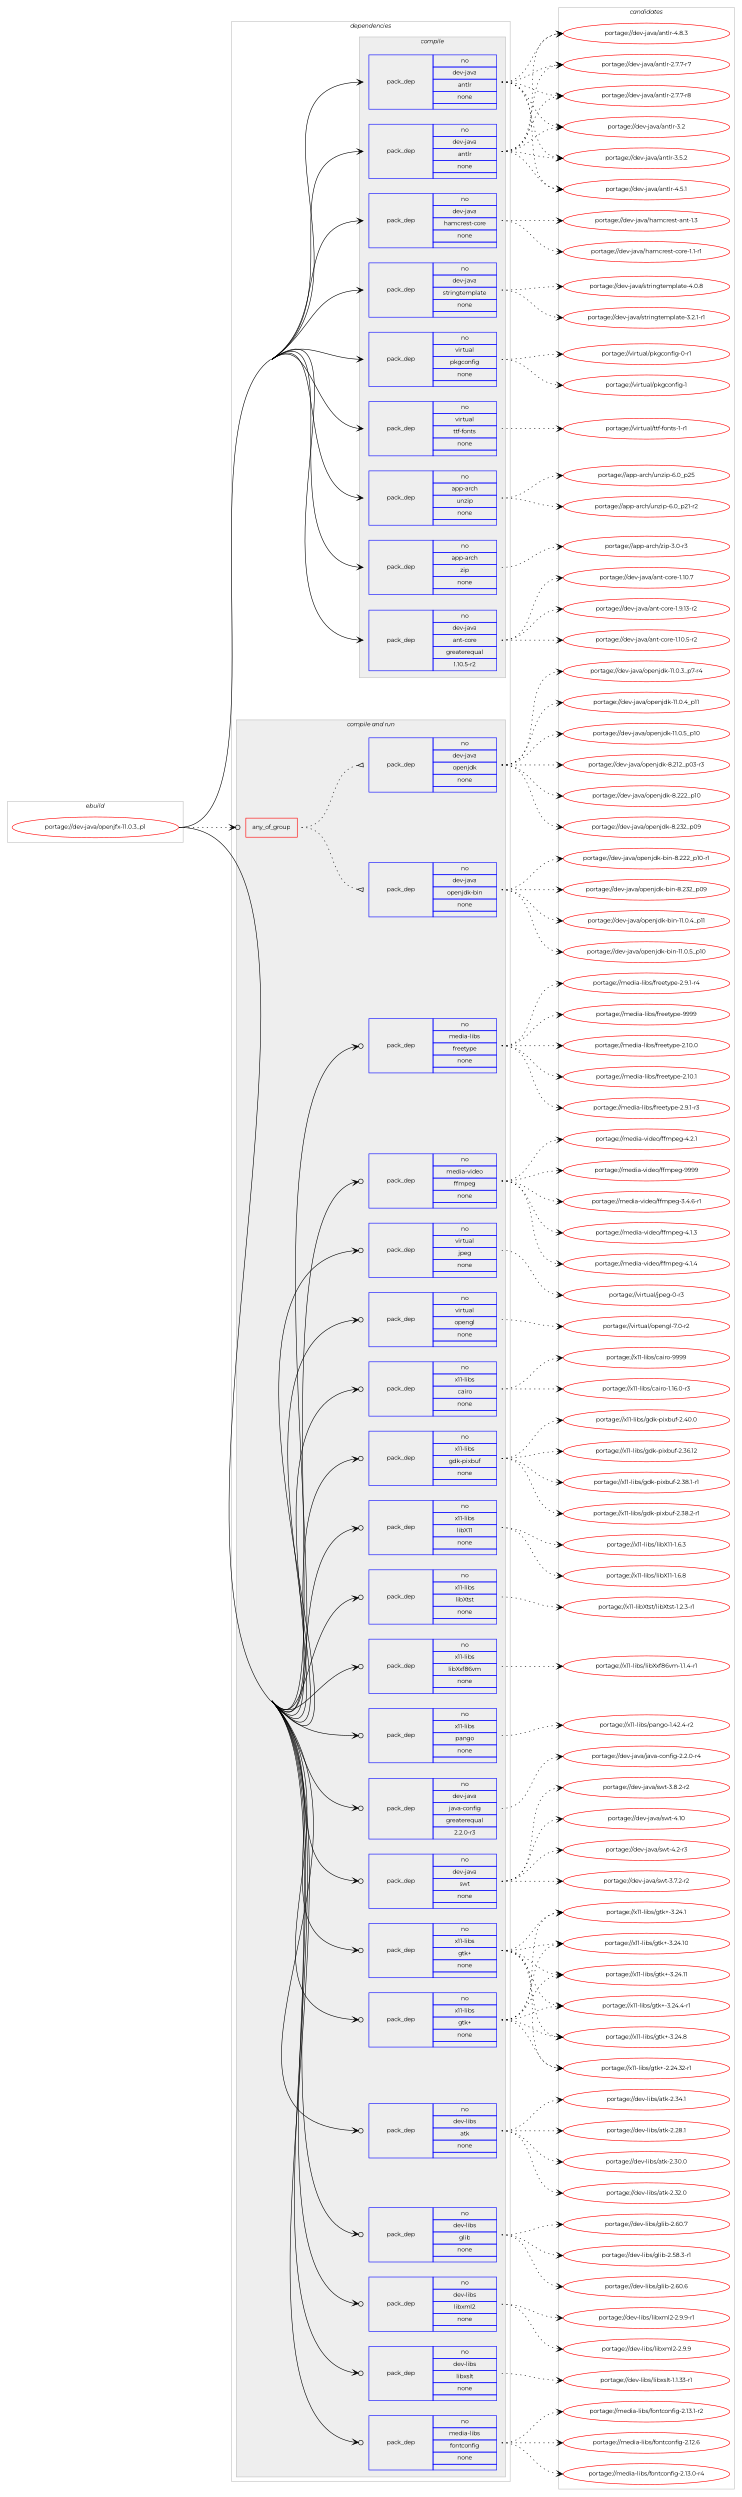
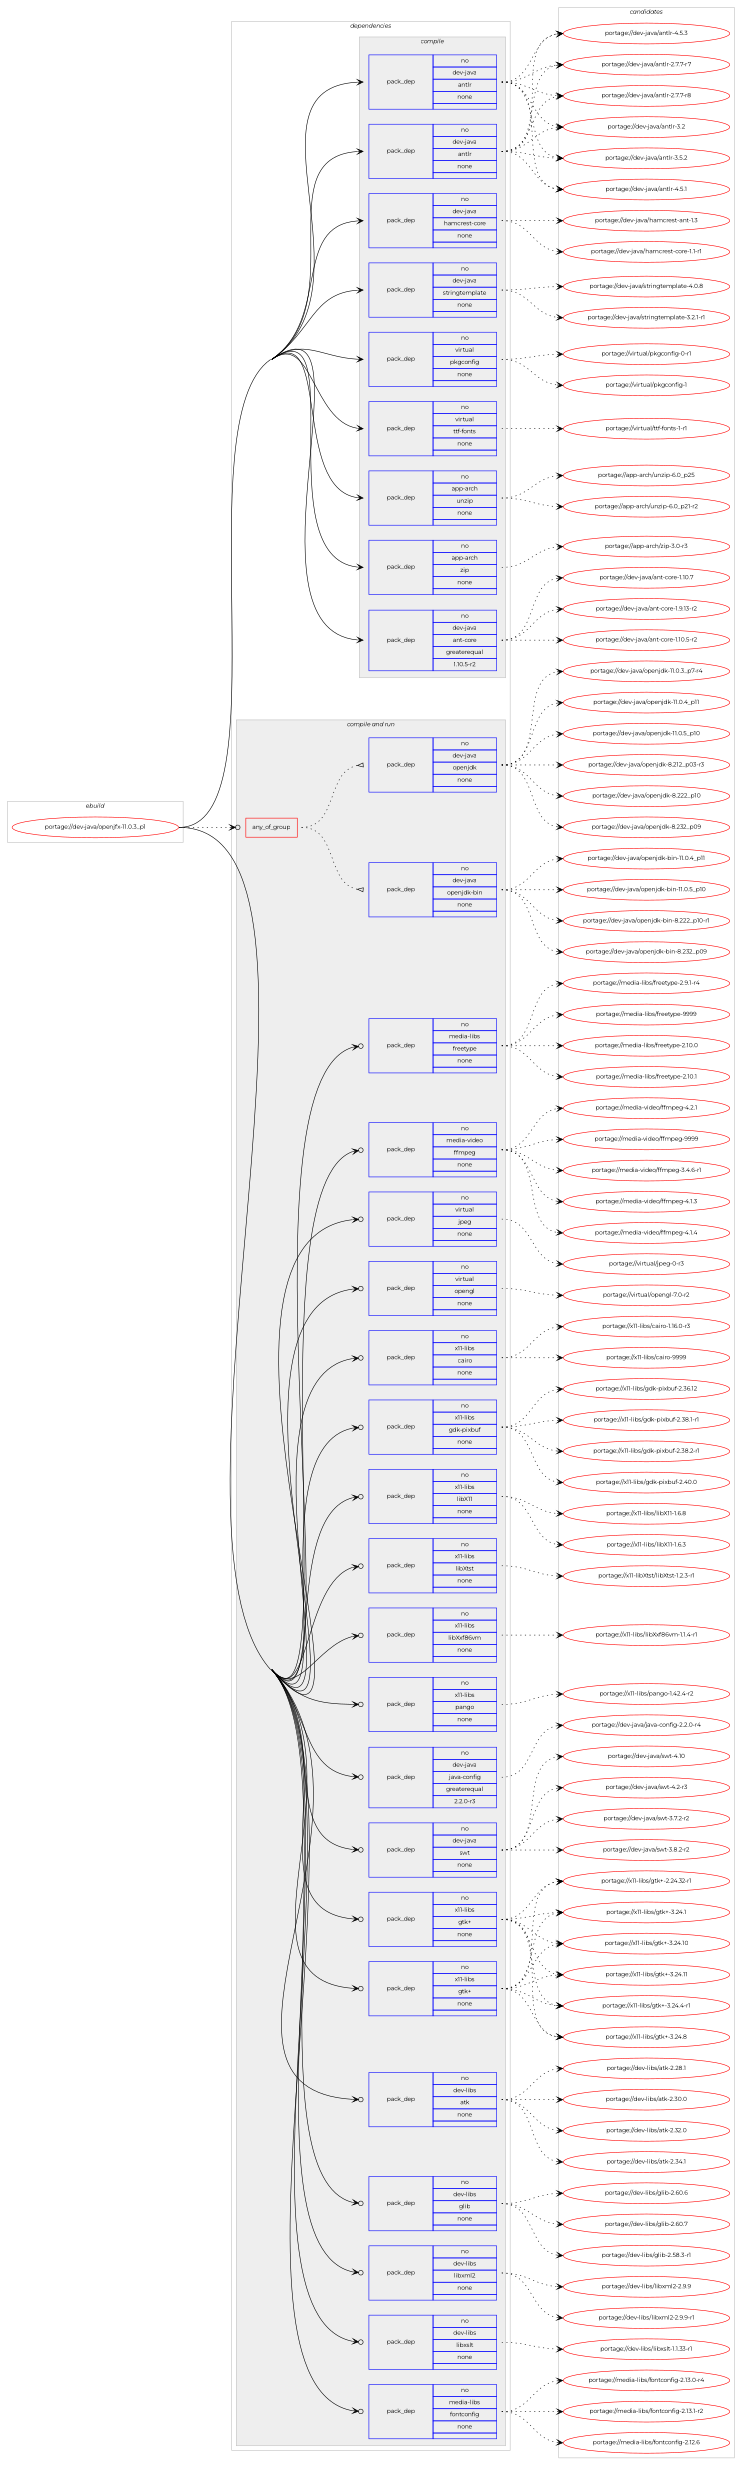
node "portage://dev-java/antlr-4.8.3": label "portage://dev-java/antlr-4.8.3" -> "portage://dev-java/antlr-4.5.3"
node "portage://media-libs/freetype-2.9.1-r3": removed
